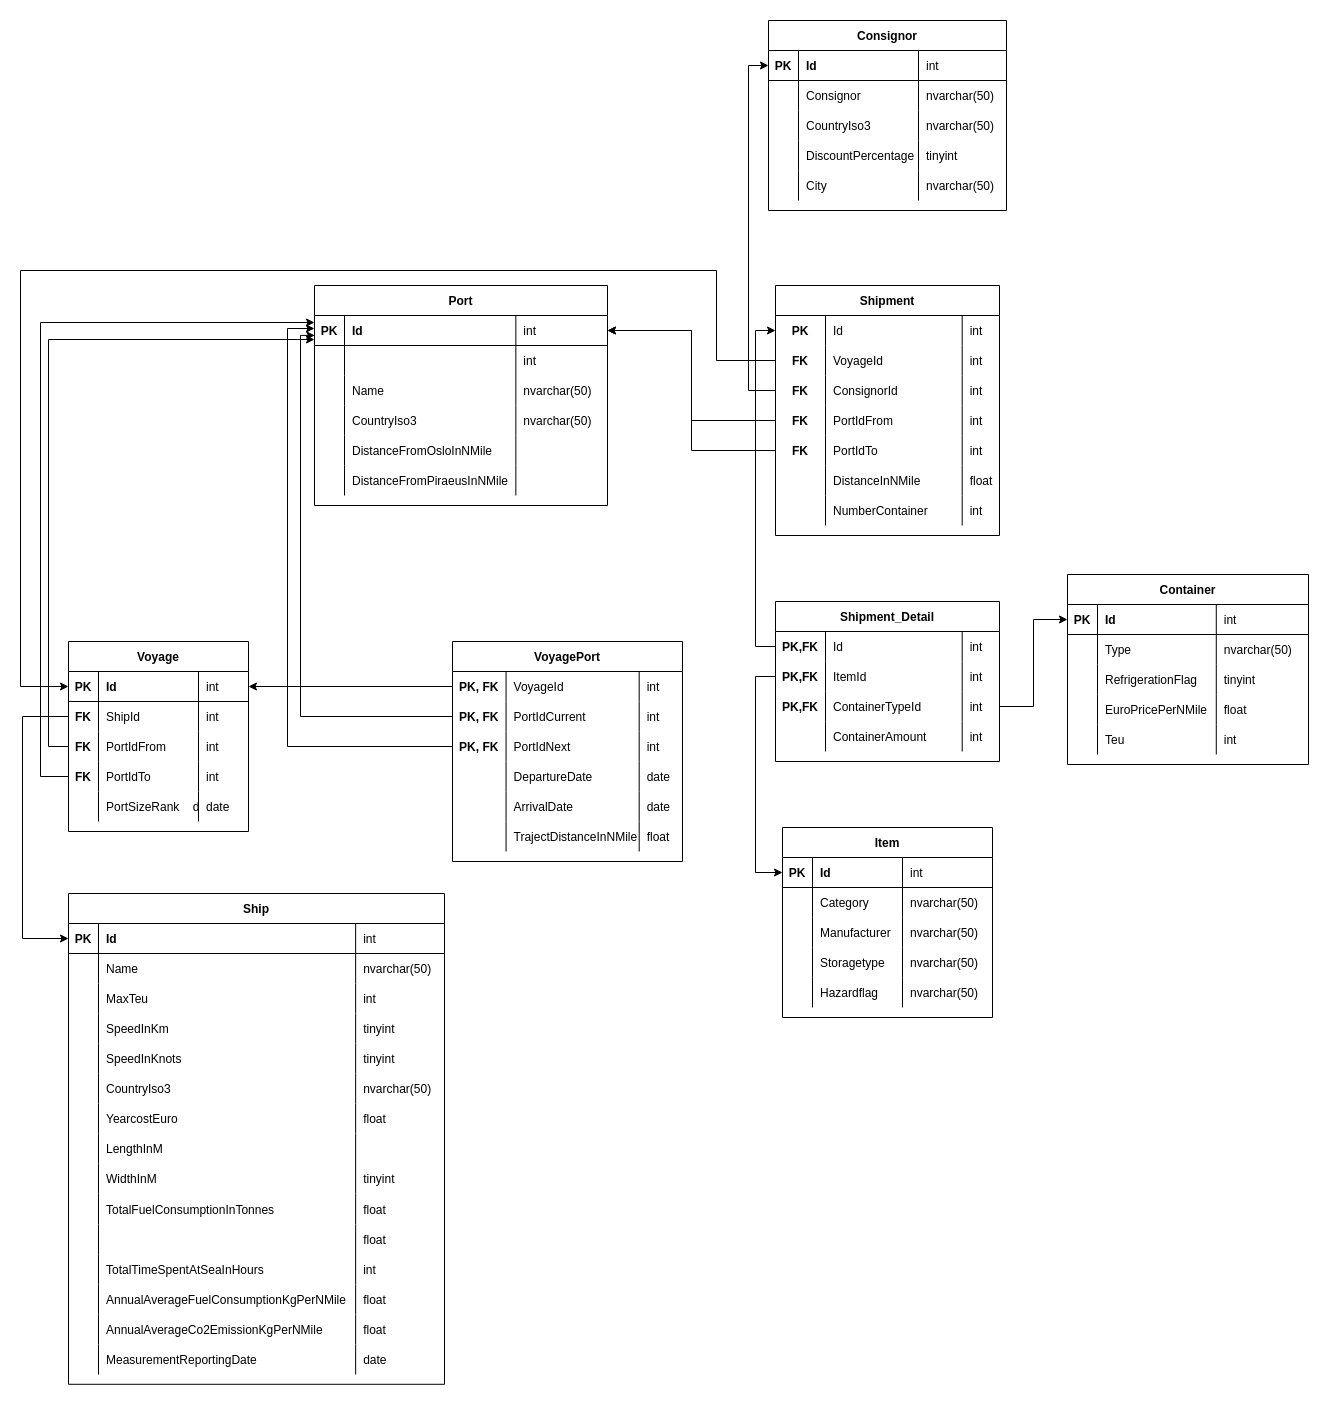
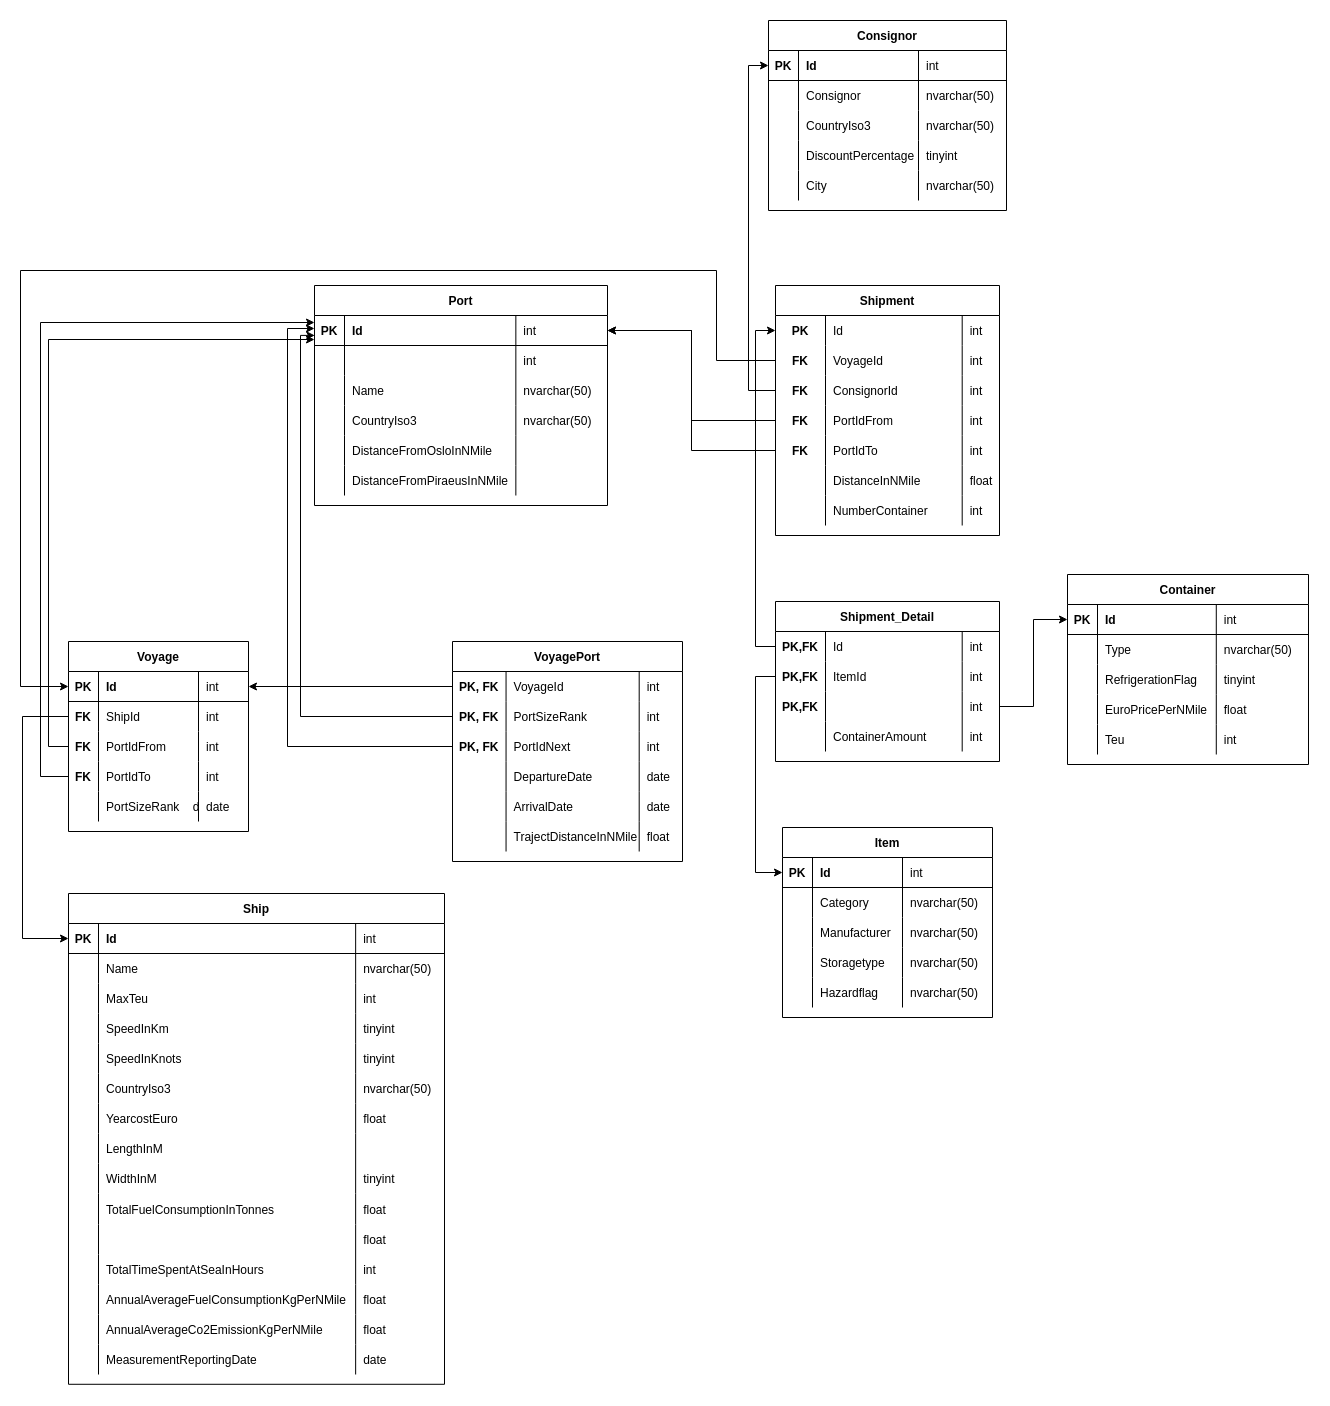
node "ContainerTypeId": removed
node "PortIdCurrent": label "PortIdCurrent" -> "PortSizeRank"
